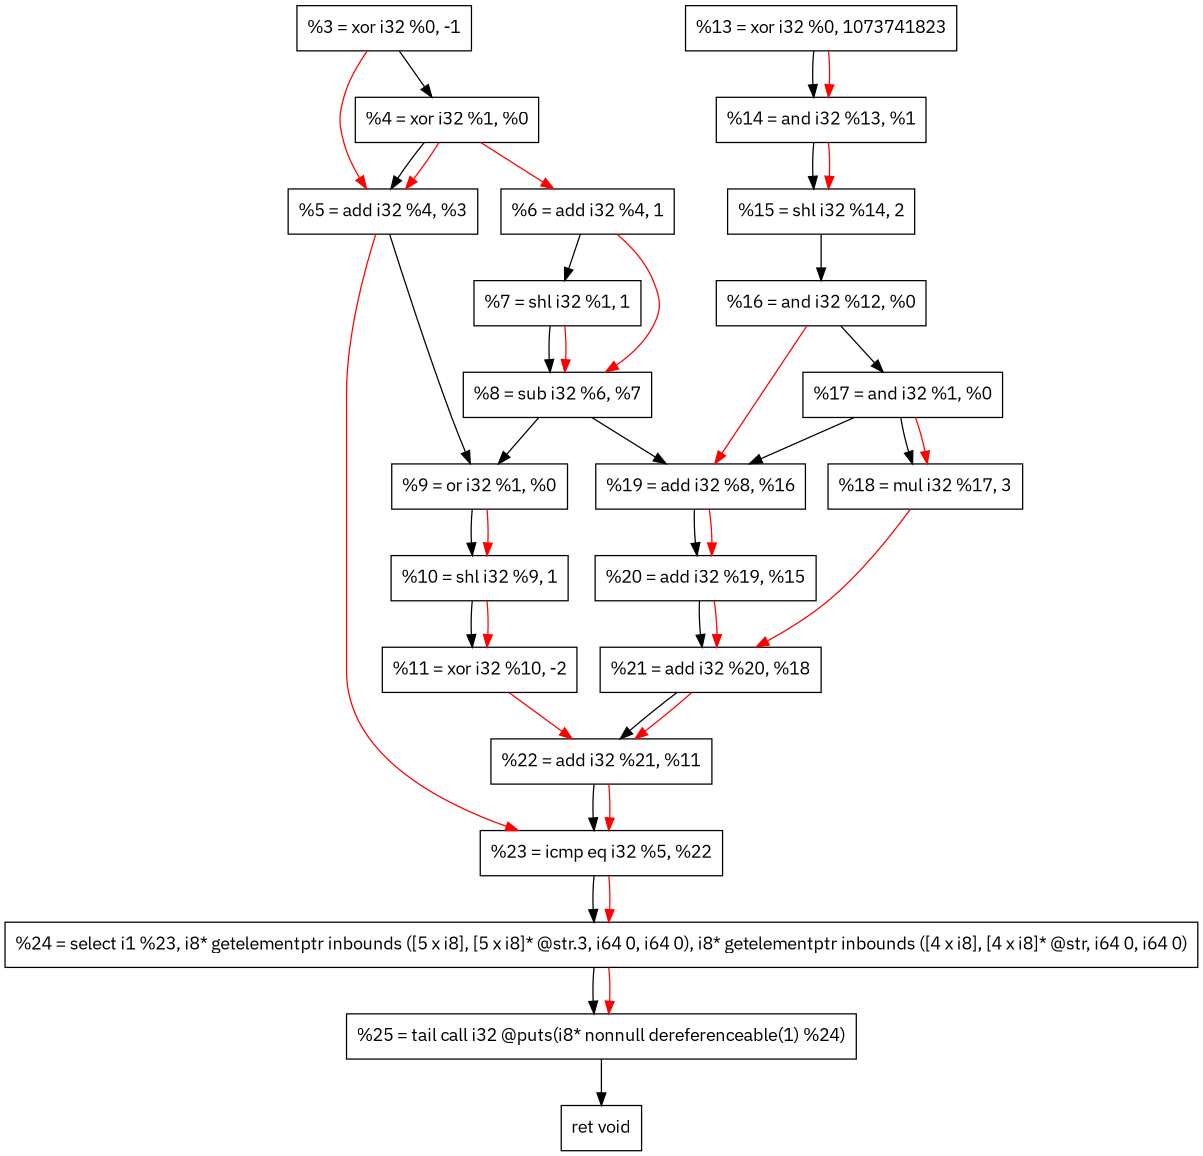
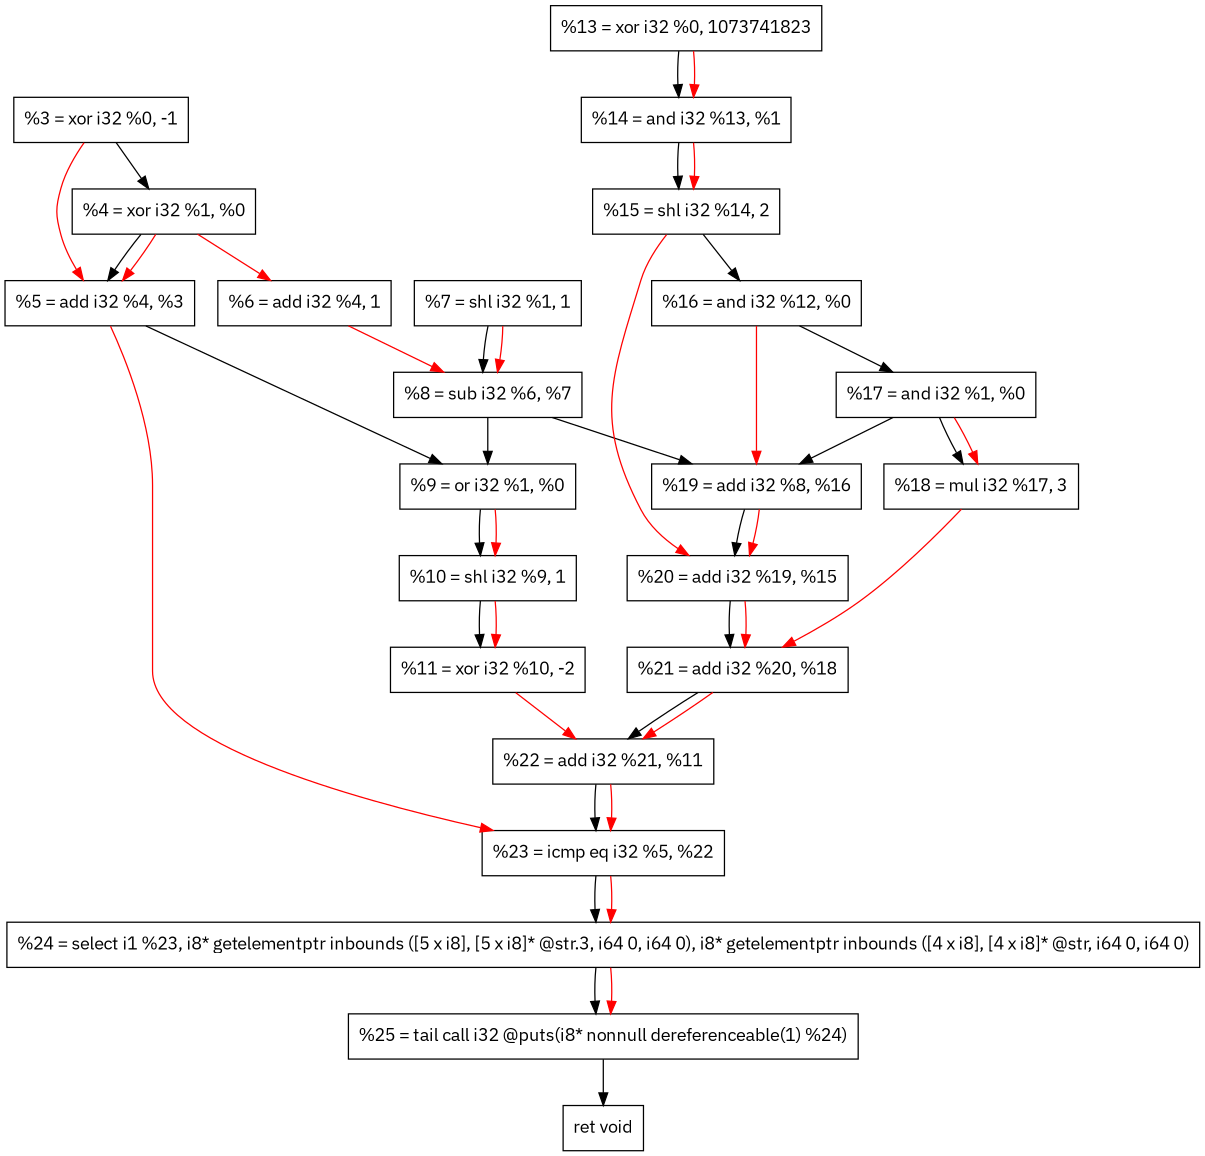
edge "%6 = add i32 %4, 1" -> "%7 = shl i32 %1, 1": removed
edge "%15 = shl i32 %14, 2" -> "%20 = add i32 %19, %15": added
